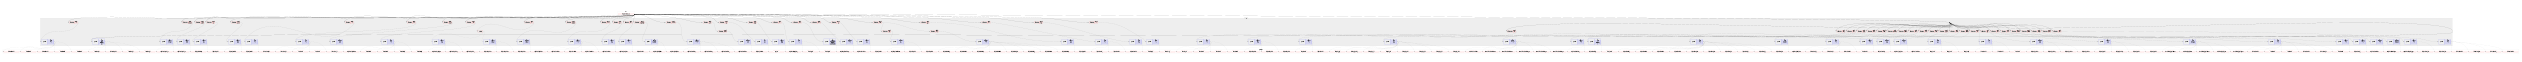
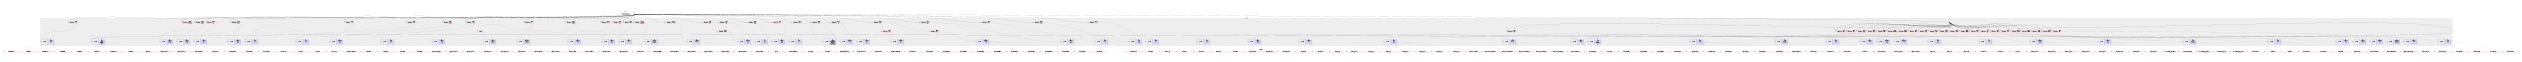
node "sys-apps/dbus-1.10.18": removed
